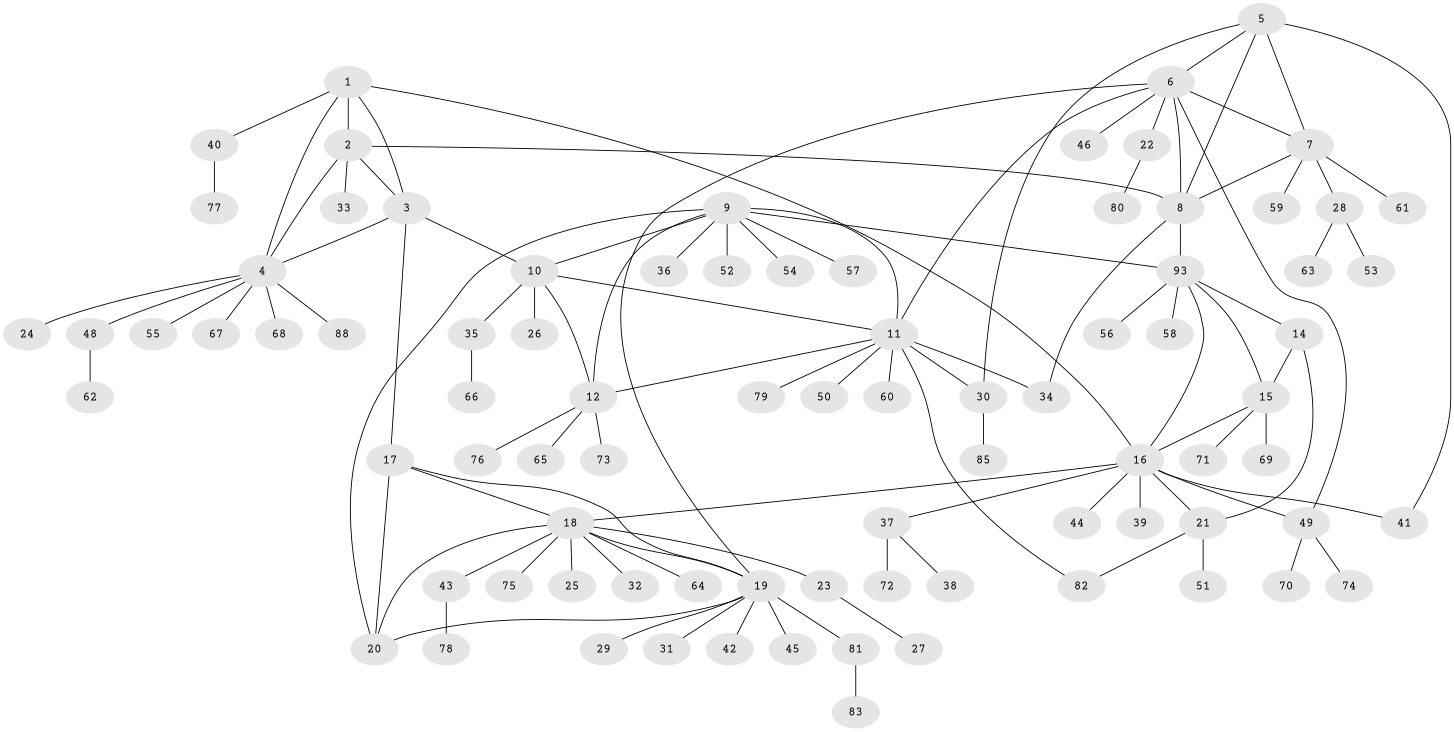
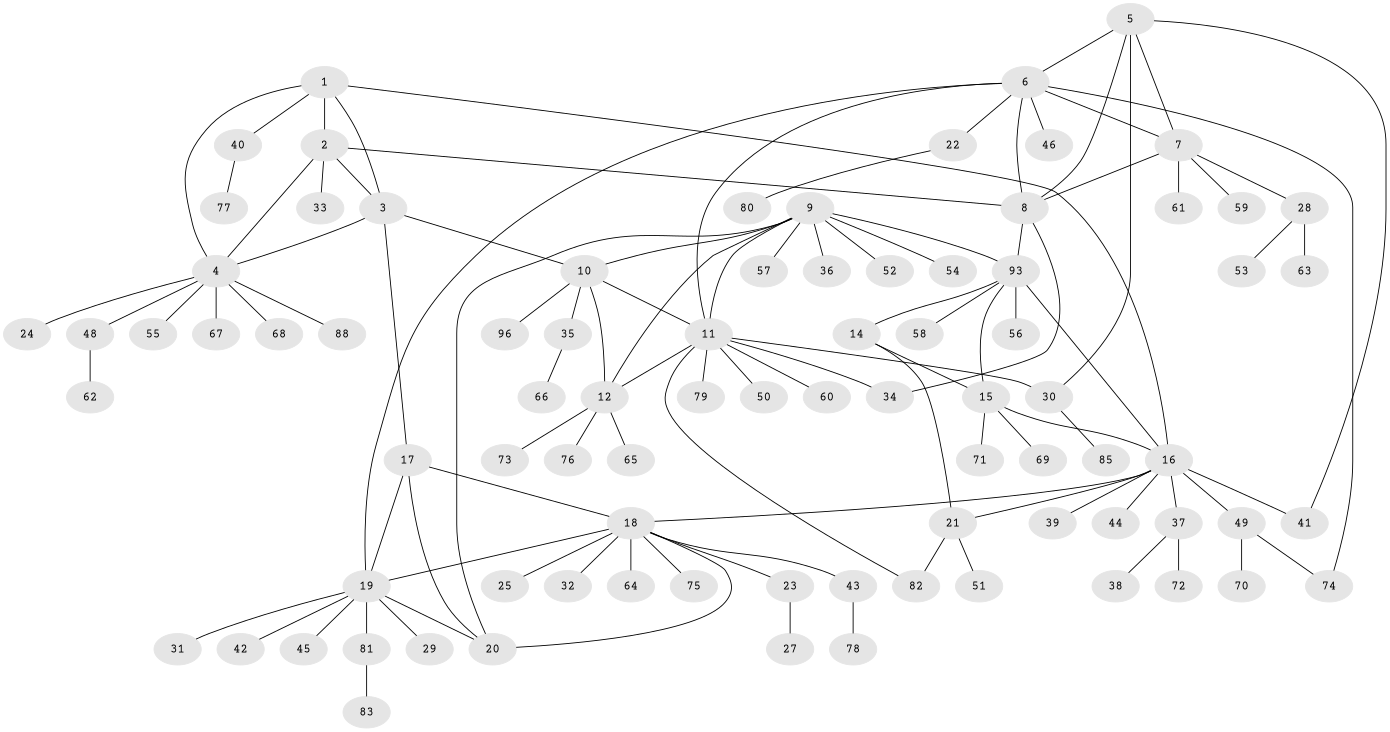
edge "6" -- "49": now "6" -- "74"
node "26": label "26" -> "96"
